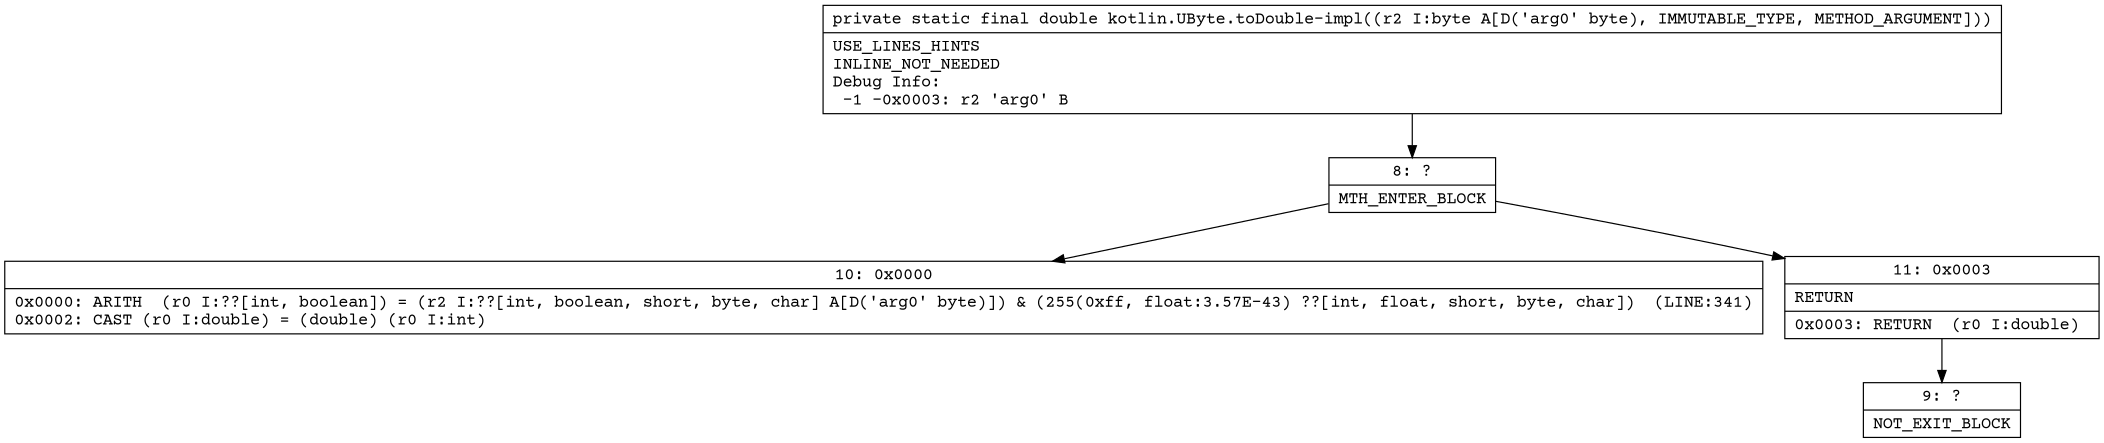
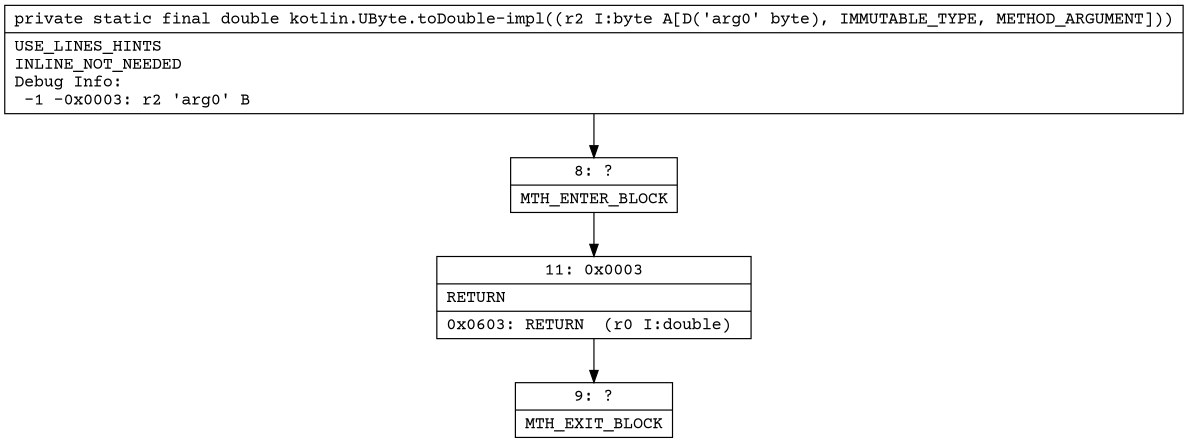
node "10: 0x0000": removed
node "11: 0x0003": text "0x0003: RETURN  (r0 I:double)" -> "0x0603: RETURN  (r0 I:double)"
node "9: ?": text "NOT_EXIT_BLOCK" -> "MTH_EXIT_BLOCK"
